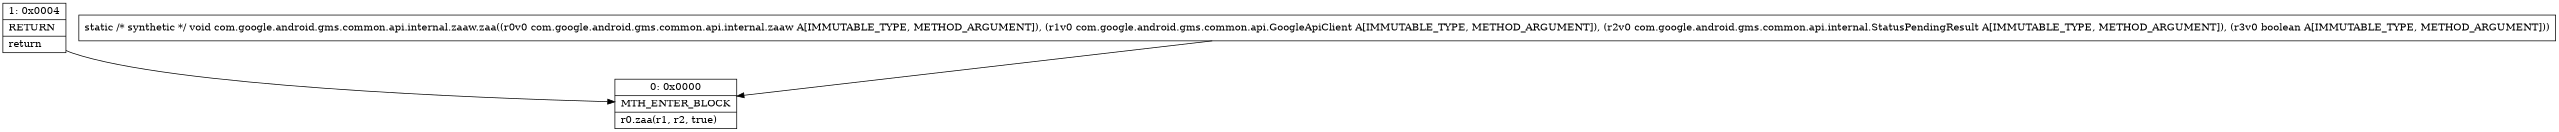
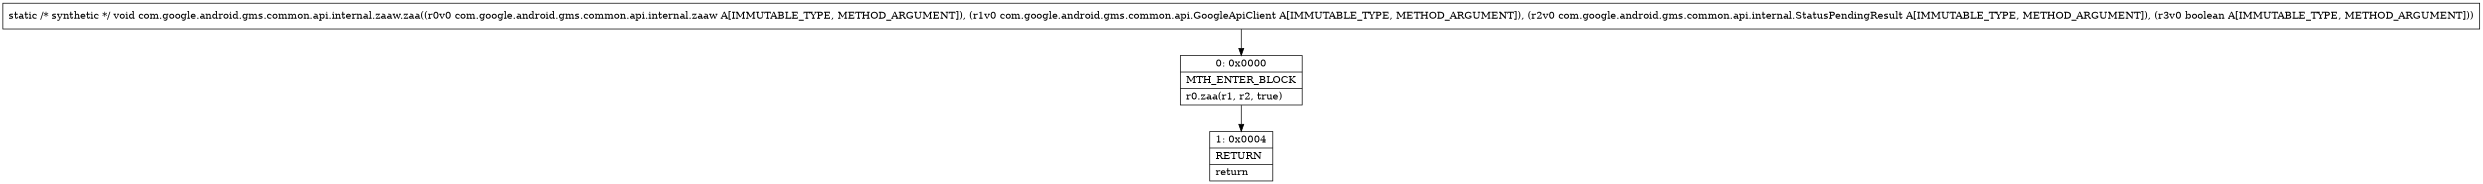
edge "1: 0x0004" -> "0: 0x0000": reversed
